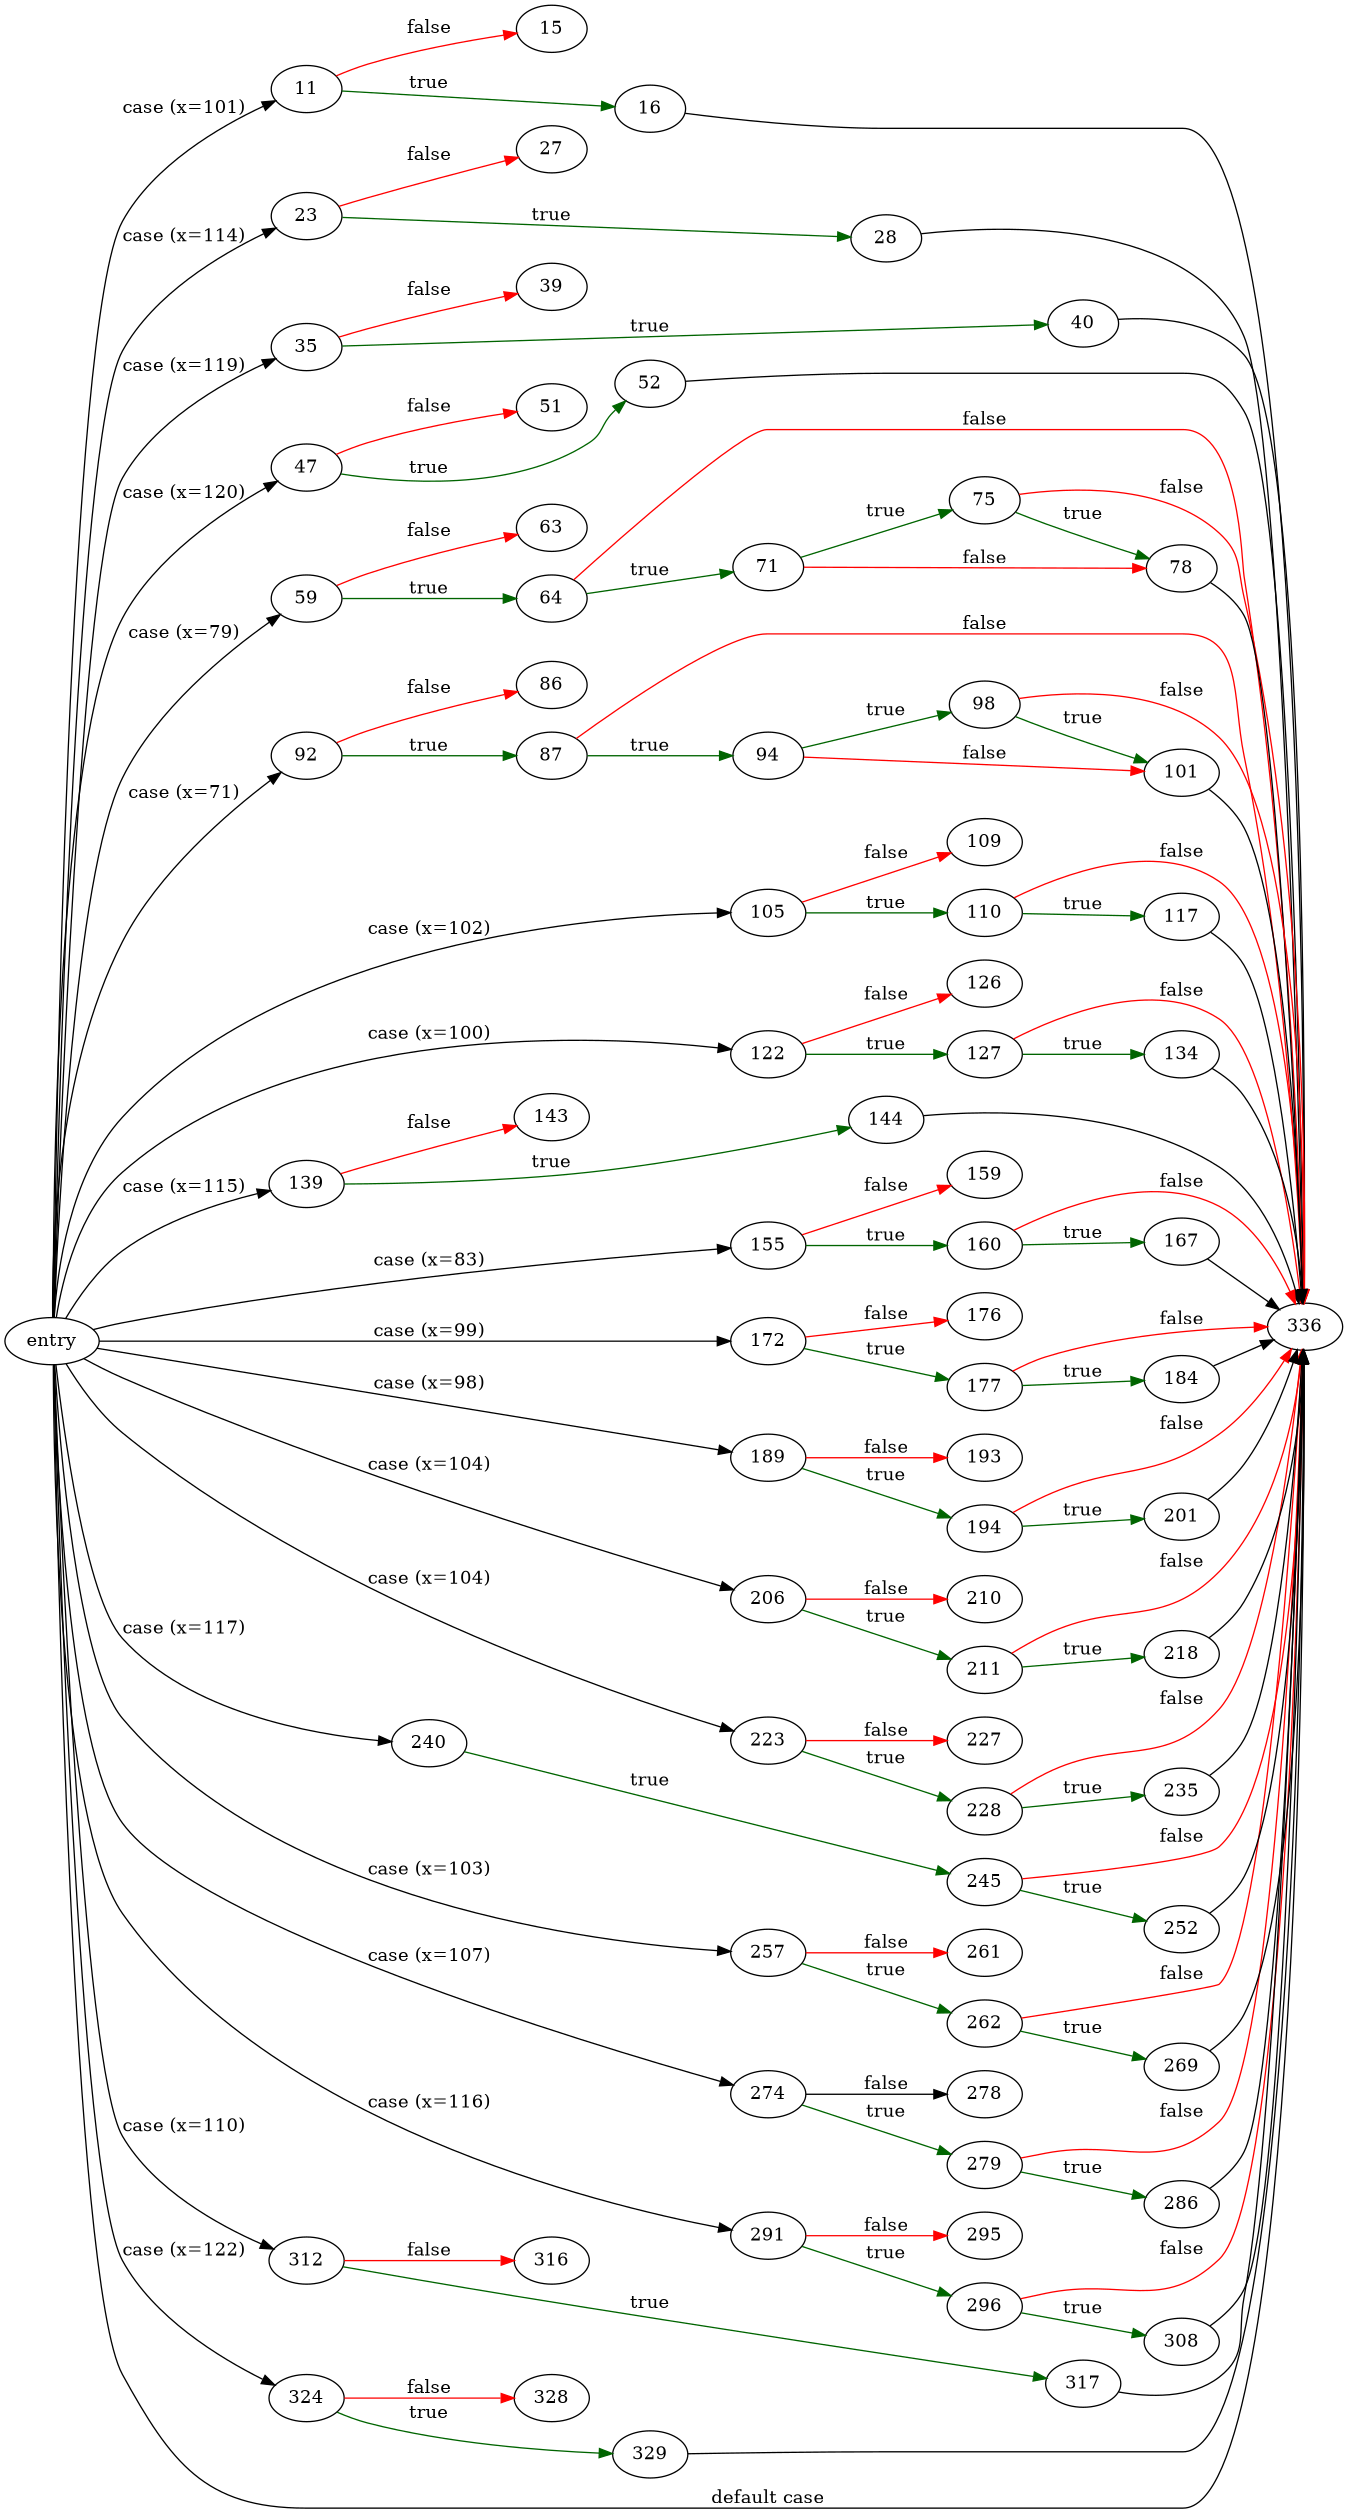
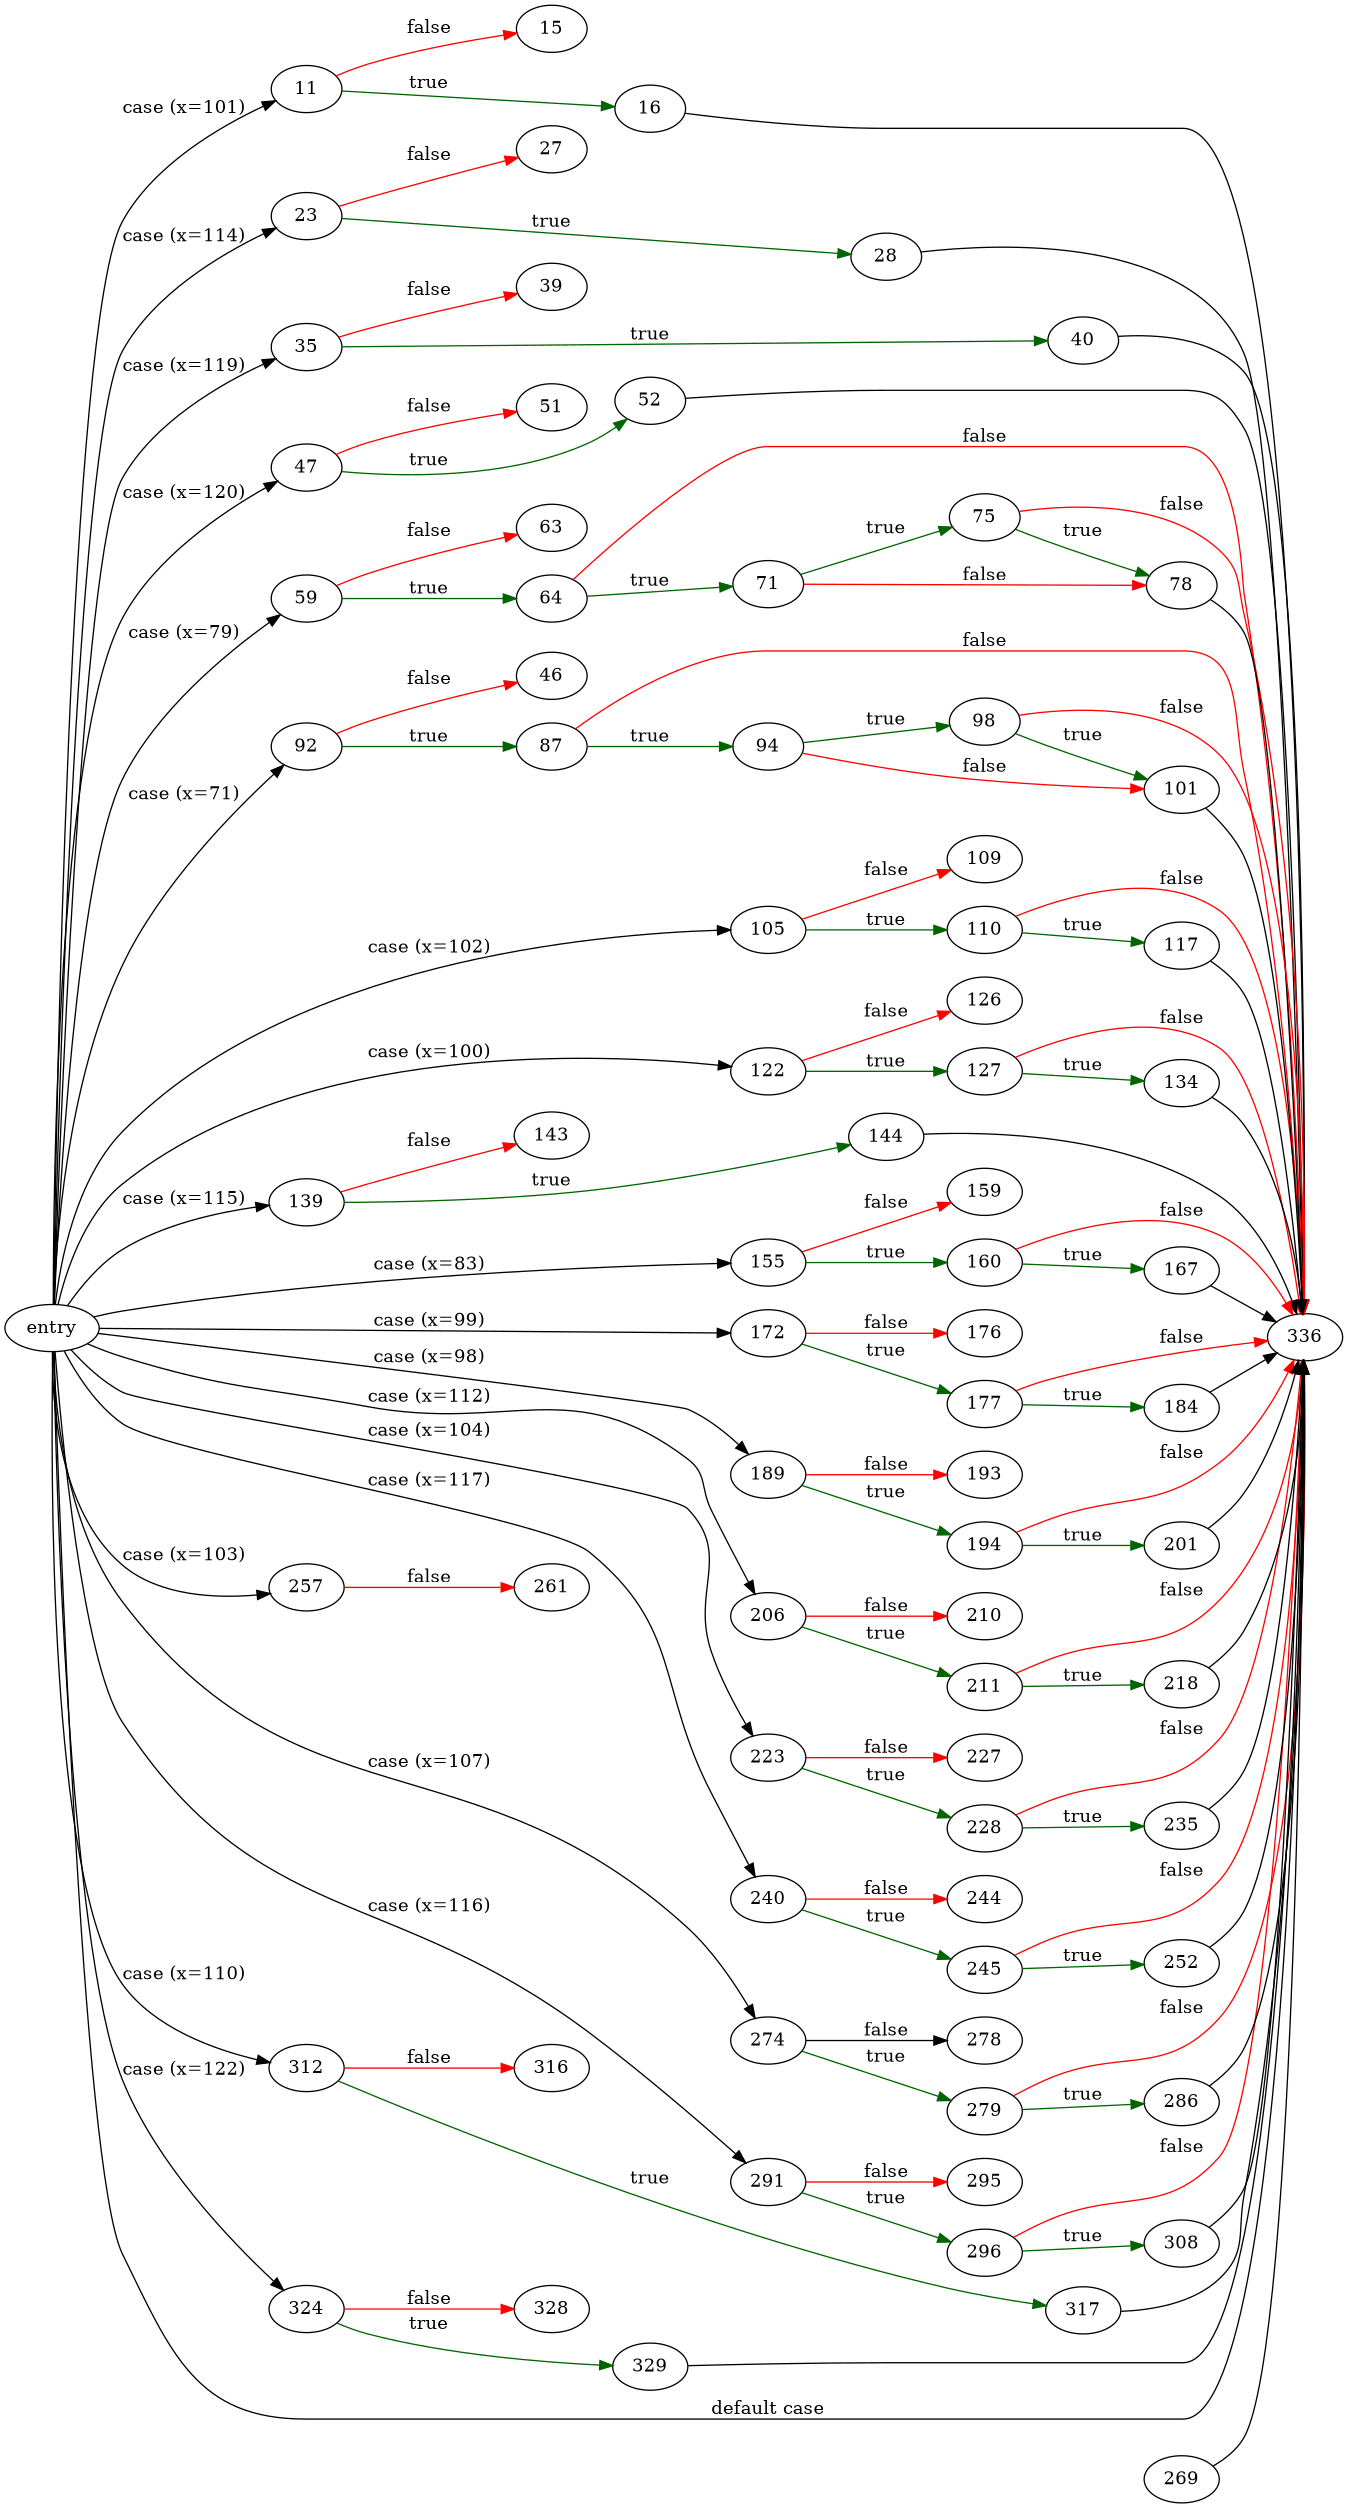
node "86": label "86" -> "46"
edge "entry" -> "206": label "case (x=104)" -> "case (x=112)"
node "244": added
node "262": removed
